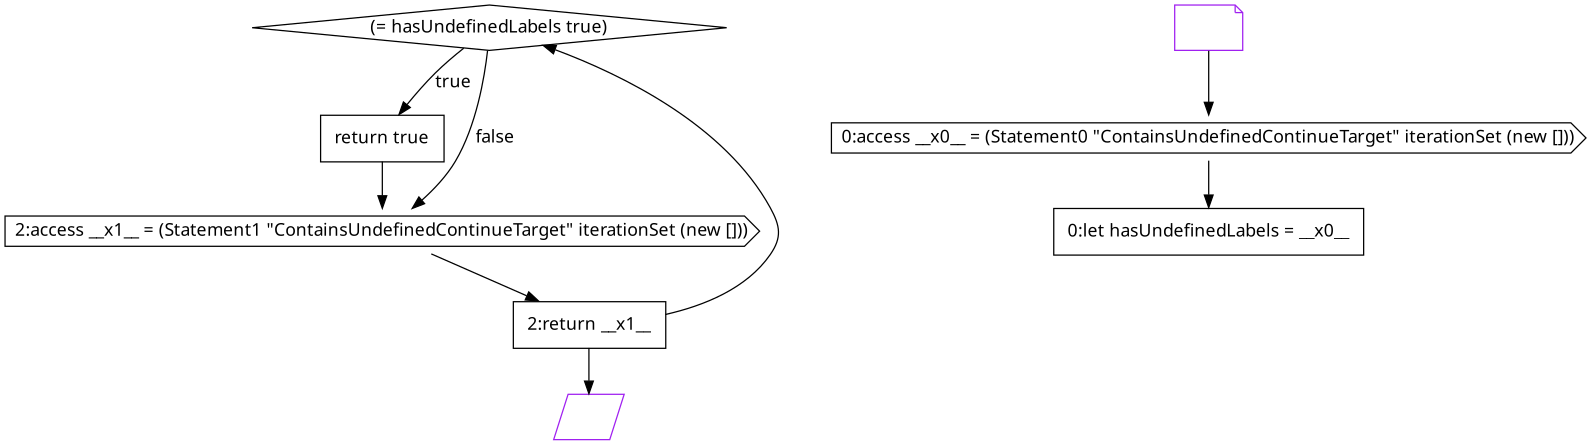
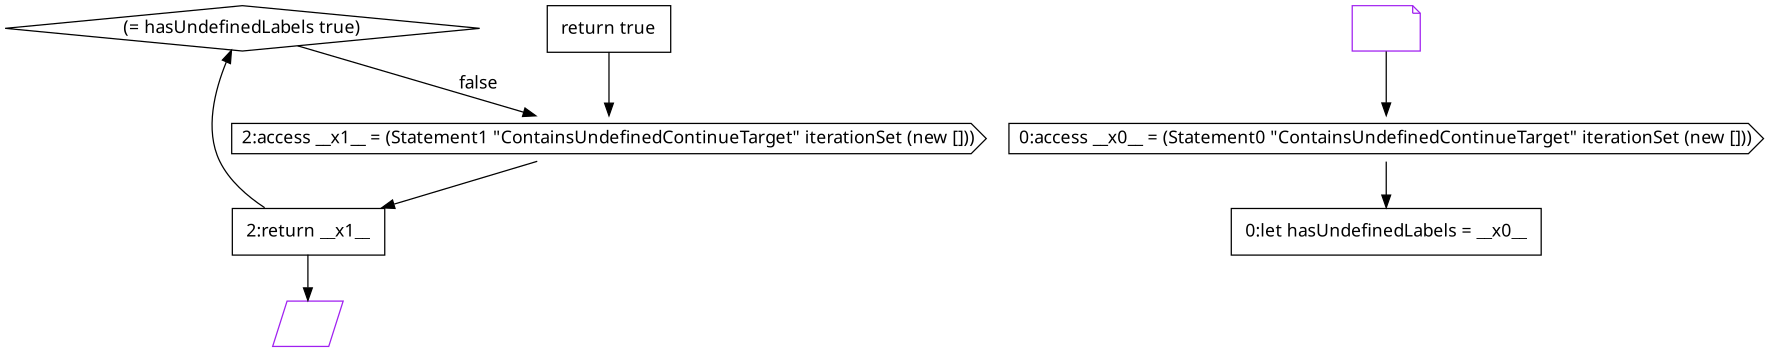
edge "(= hasUndefinedLabels true)" -> "return true": removed, label "true"
